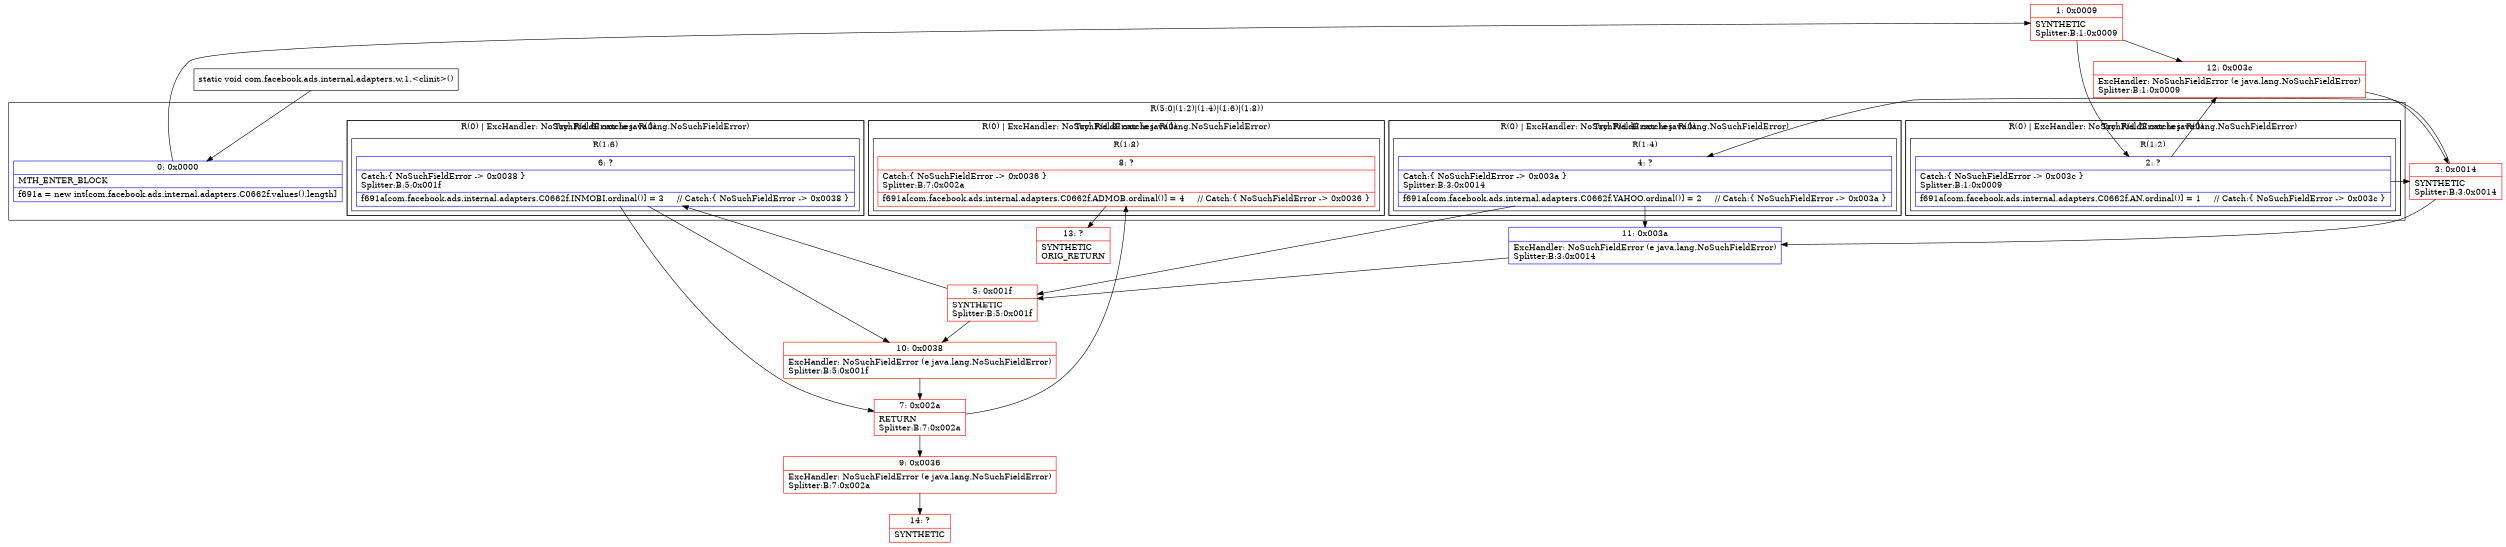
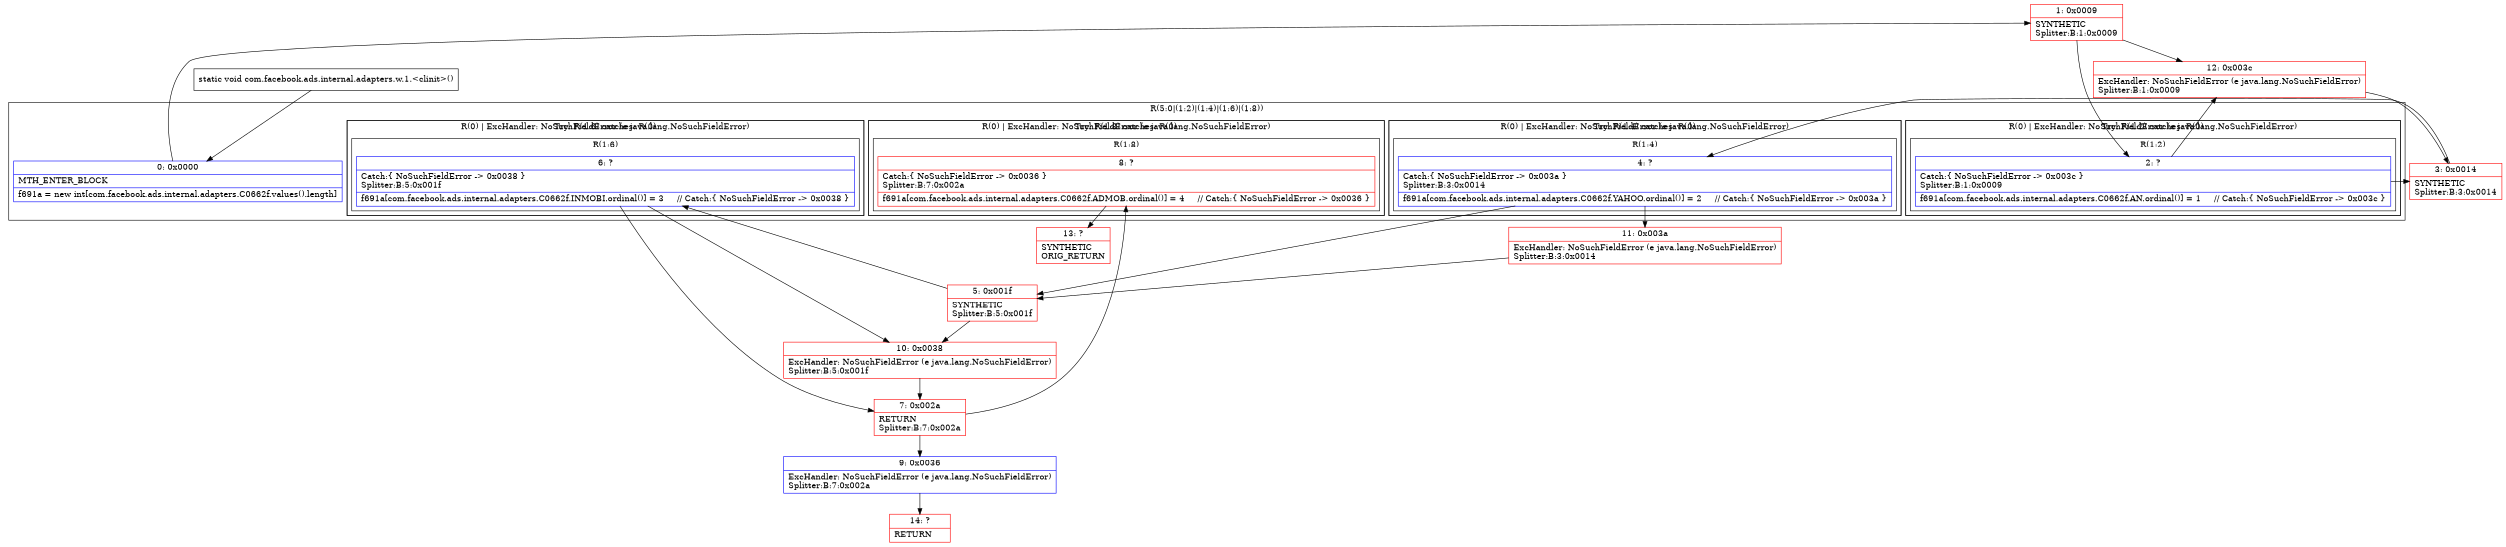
edge "3: 0x0014" -> "11: 0x003a": removed
node "11: 0x003a": color blue -> red
node "9: 0x0036": color red -> blue
node "14: ?": text "SYNTHETIC" -> "RETURN"
